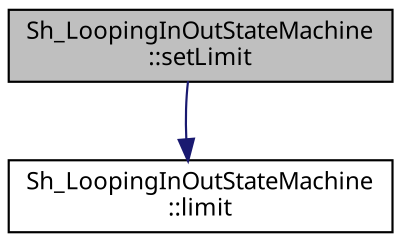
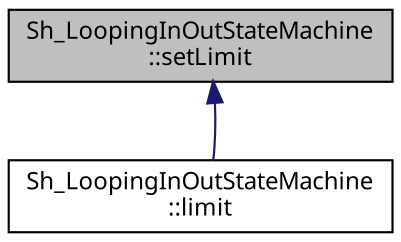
edge "Sh_LoopingInOutStateMachine ::setLimit" -> "Sh_LoopingInOutStateMachine ::limit": reversed
